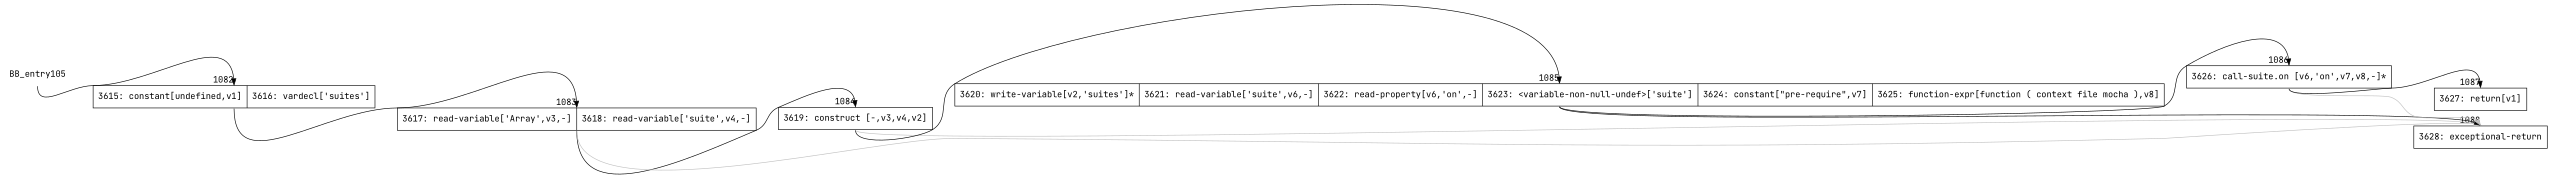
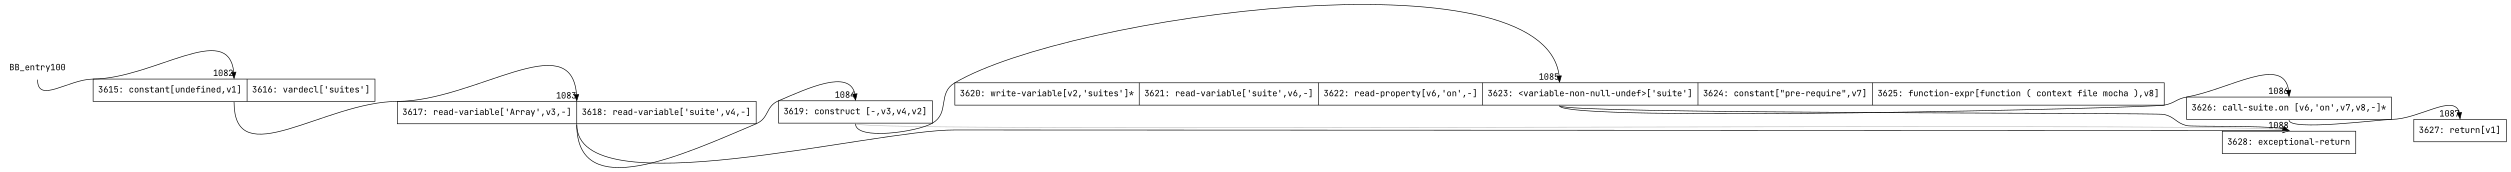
node "BB_entry105": label "BB_entry105" -> "BB_entry100"
edge "3626: call-suite.on [v6,'on',v7,v8,-]*" -> "3628: exceptional-return": removed
edge "3617: read-variable['Array',v3,-]" -> "3628: exceptional-return": color gray -> black
